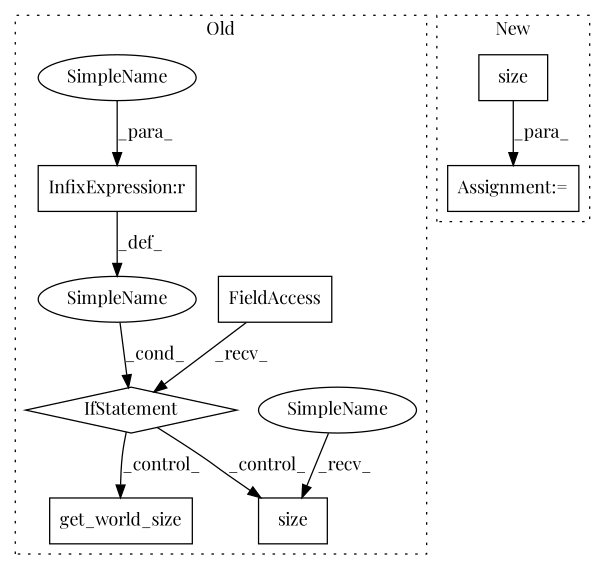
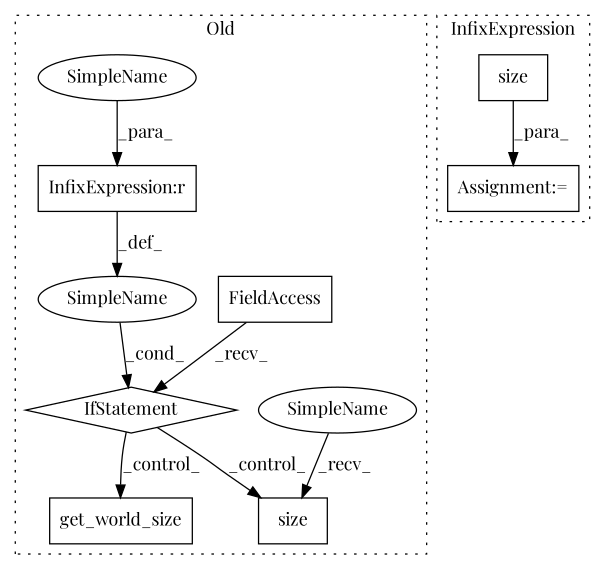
cluster "New": label "New" -> "InfixExpression"
